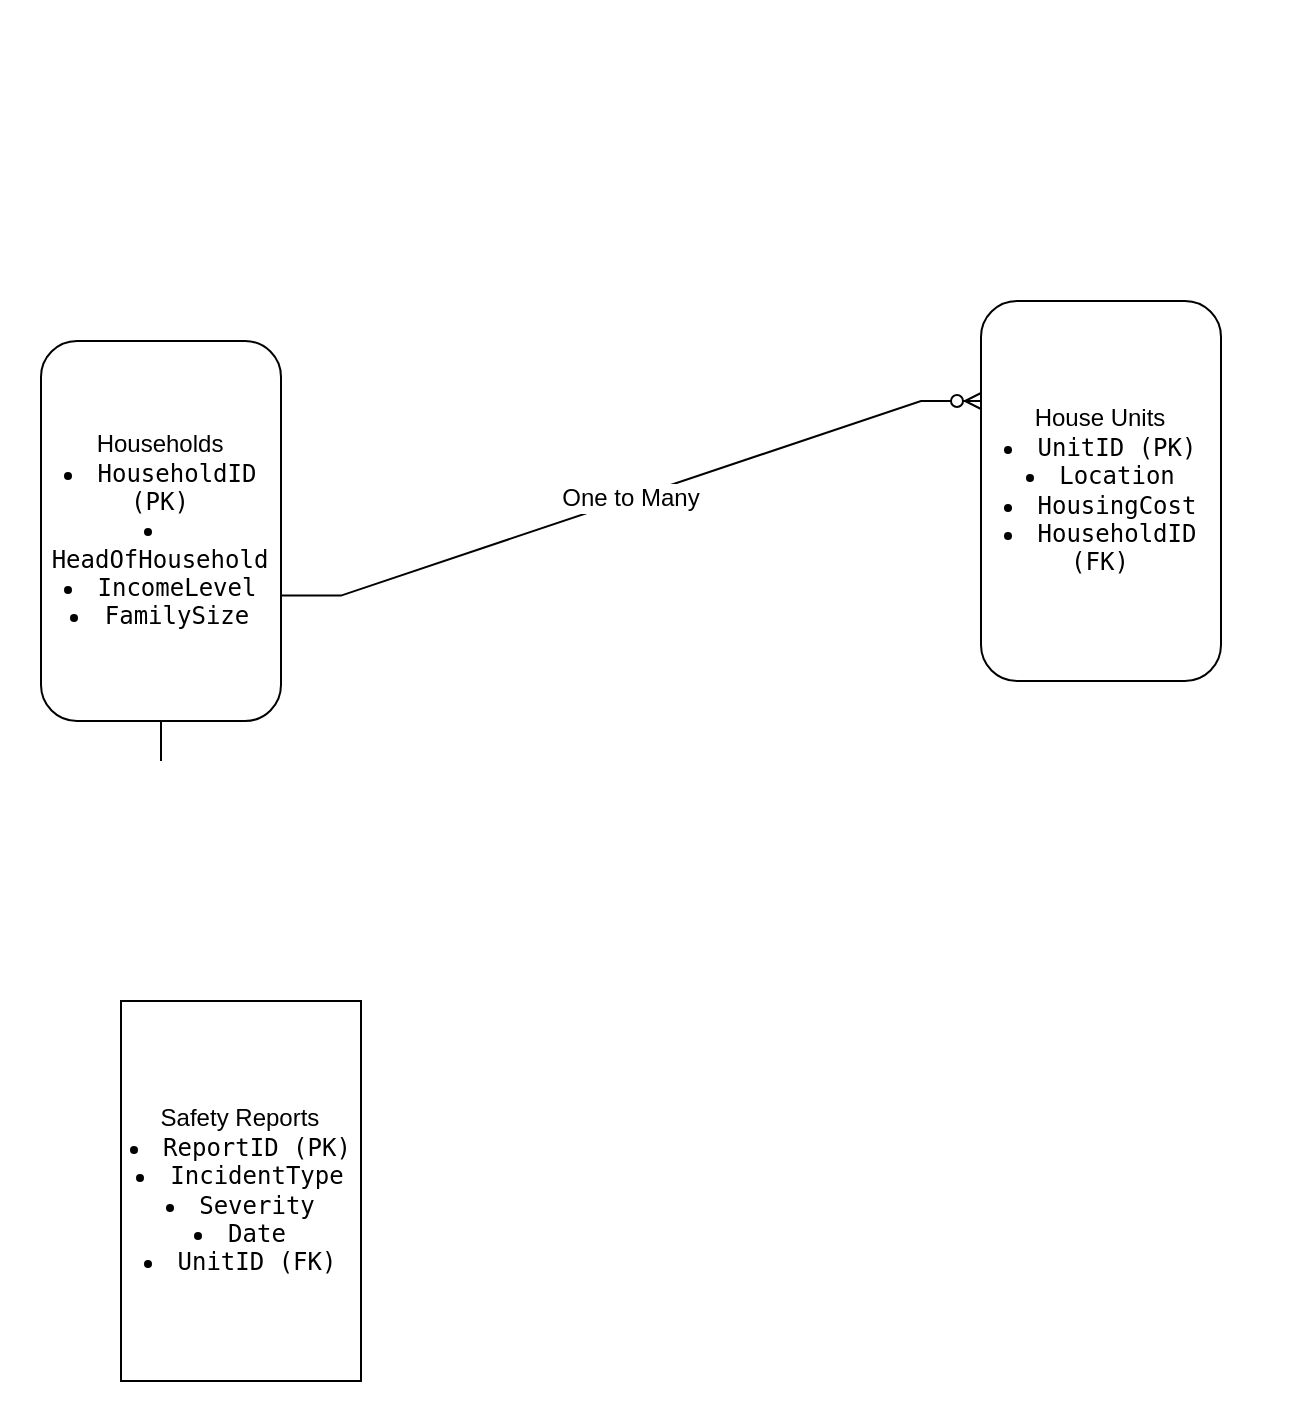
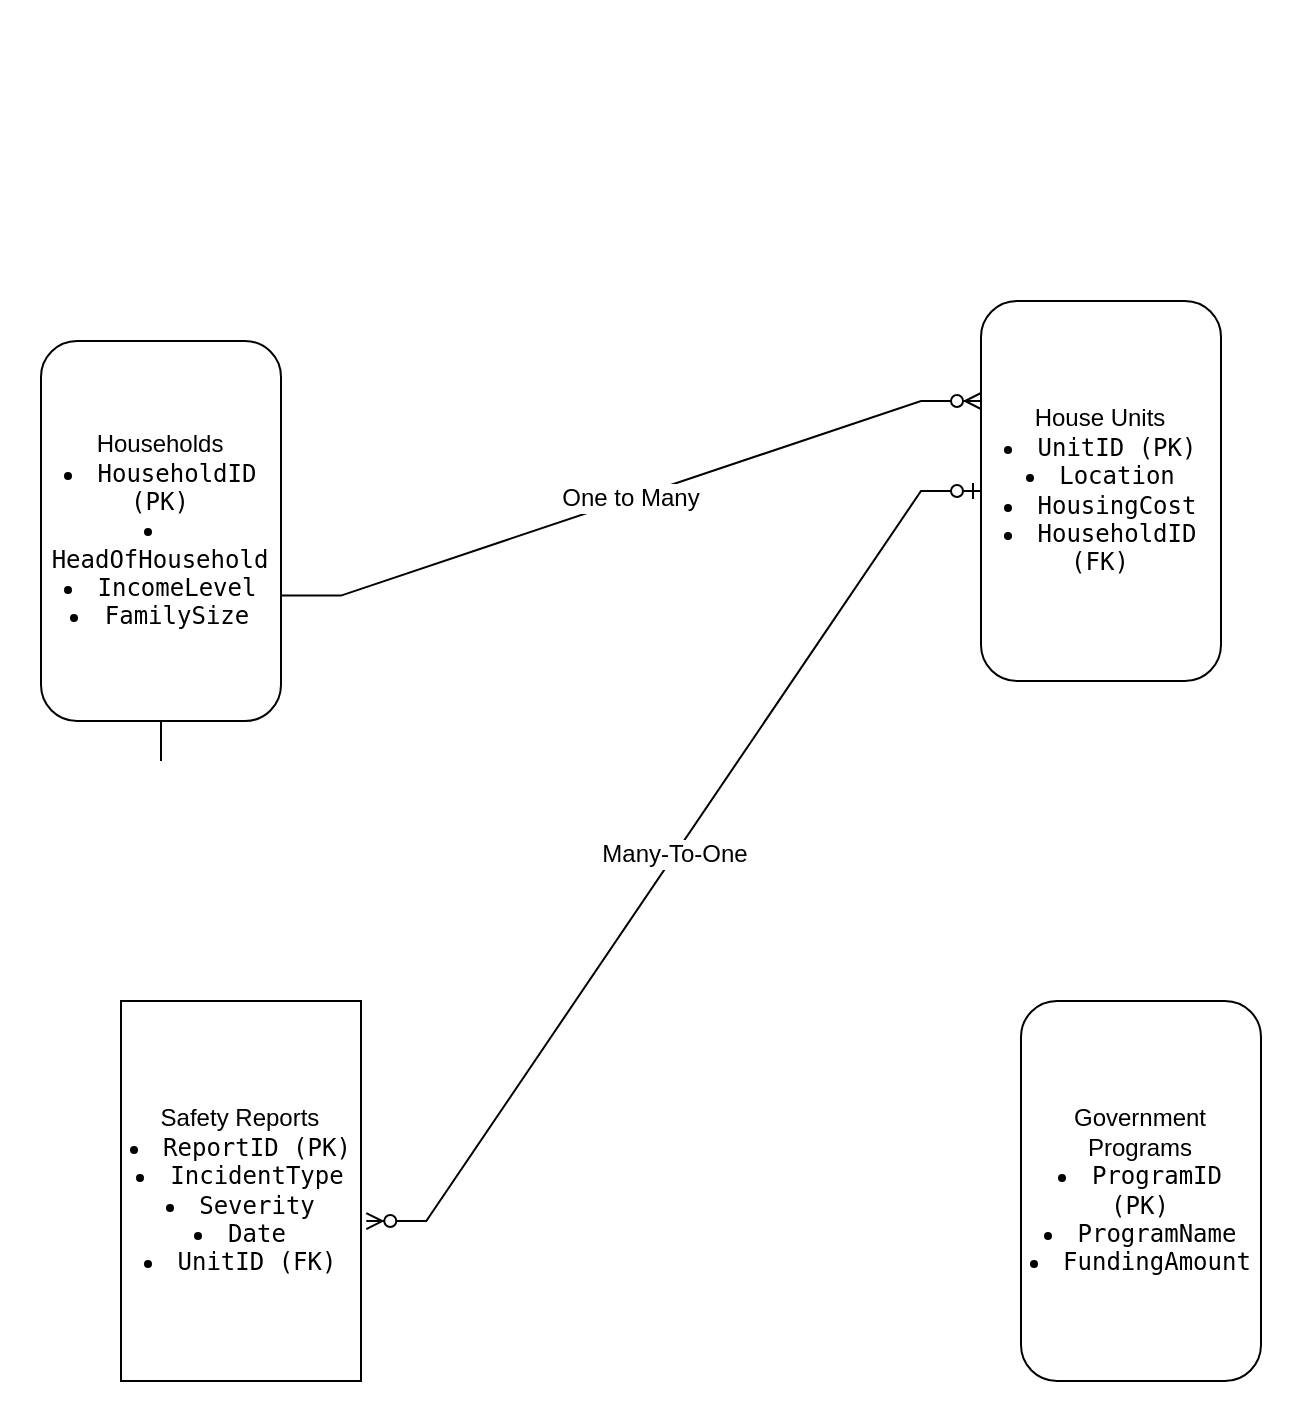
edge "House Units UnitID (PK) Location HousingCost HouseholdID (FK)" -- "Safety Reports ReportID (PK) IncidentType Severity Date UnitID (FK)": added, label "Many-To-One"
node "Government Programs ProgramID (PK) ProgramName FundingAmount": added
